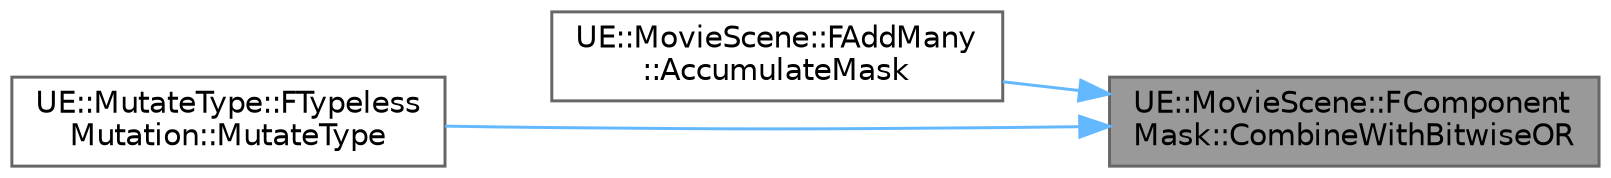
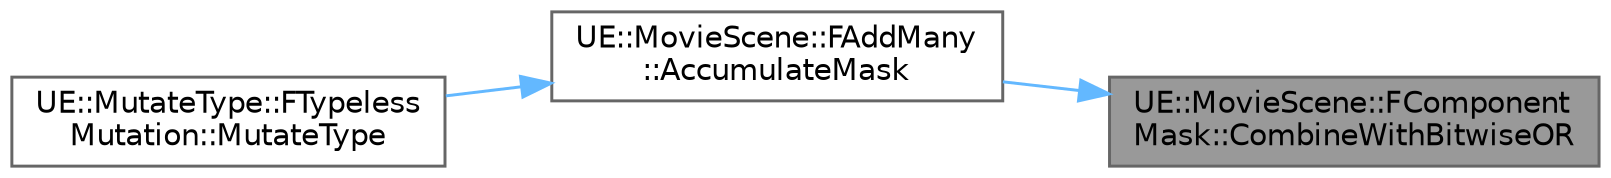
edge "UE::MutateType::FTypeless Mutation::MutateType" -> "UE::MovieScene::FComponent Mask::CombineWithBitwiseOR": now "UE::MutateType::FTypeless Mutation::MutateType" -> "UE::MovieScene::FAddMany ::AccumulateMask"
